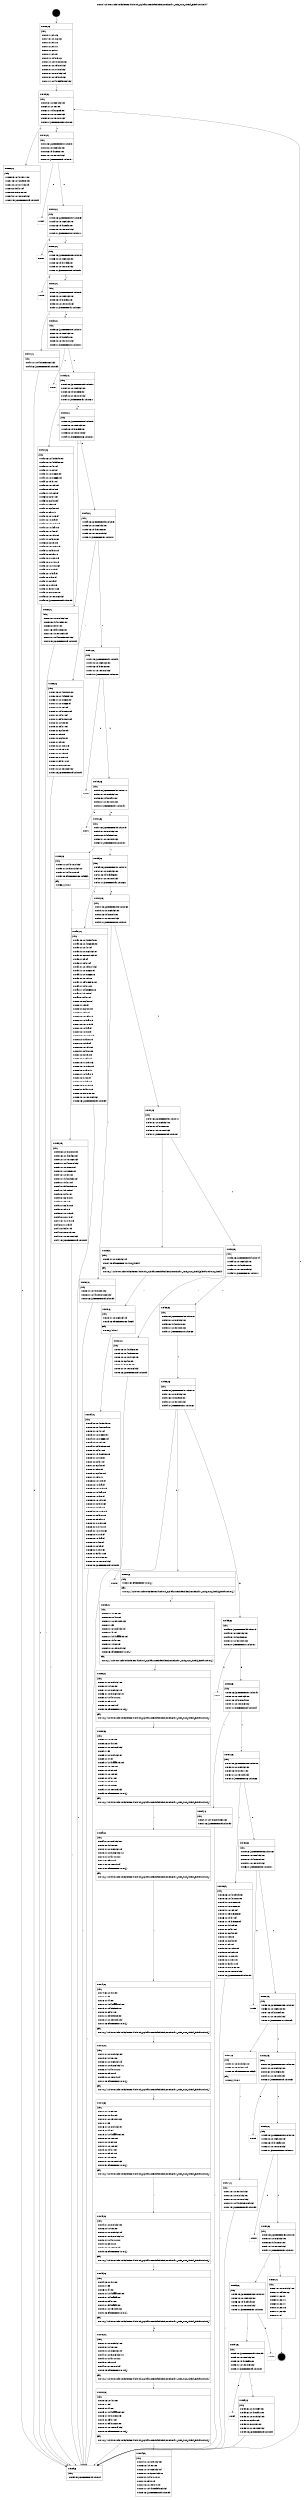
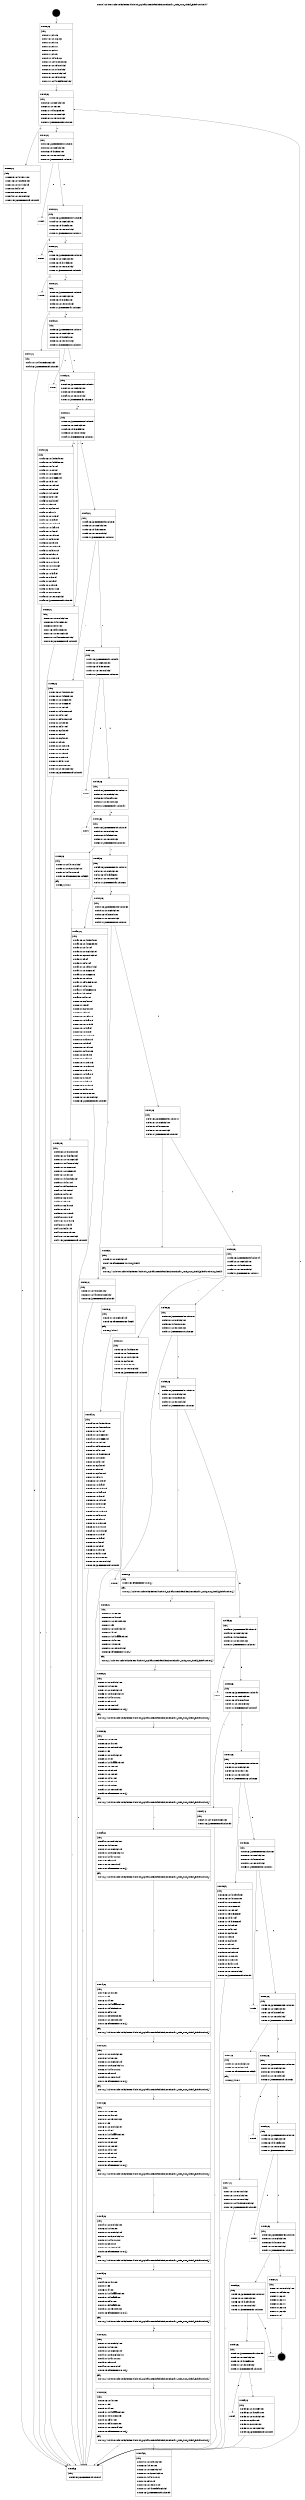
edge "0x401a90 [22]" -> "0x4023da": label " 0" -> " 16"
edge "0x401ad2 [22]" -> "0x401f32 [134]": now "0x401ae8 [22]" -> "0x401f32 [134]"
edge "0x4022cd [9]" -> "0x4022d6 [9]": removed, label "1"
edge "0x401bdc [25]" -> "0x40247c": now "0x401bc3 [25]" -> "0x40247c"
